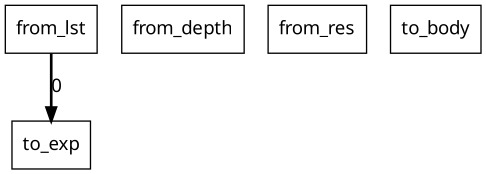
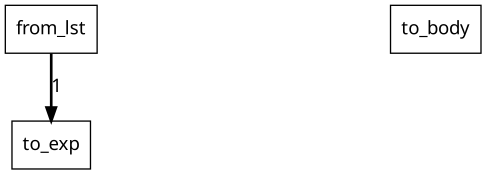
node "from_depth": removed
node "from_res": removed
edge "from_lst" -> "to_exp": label "0" -> "1"
